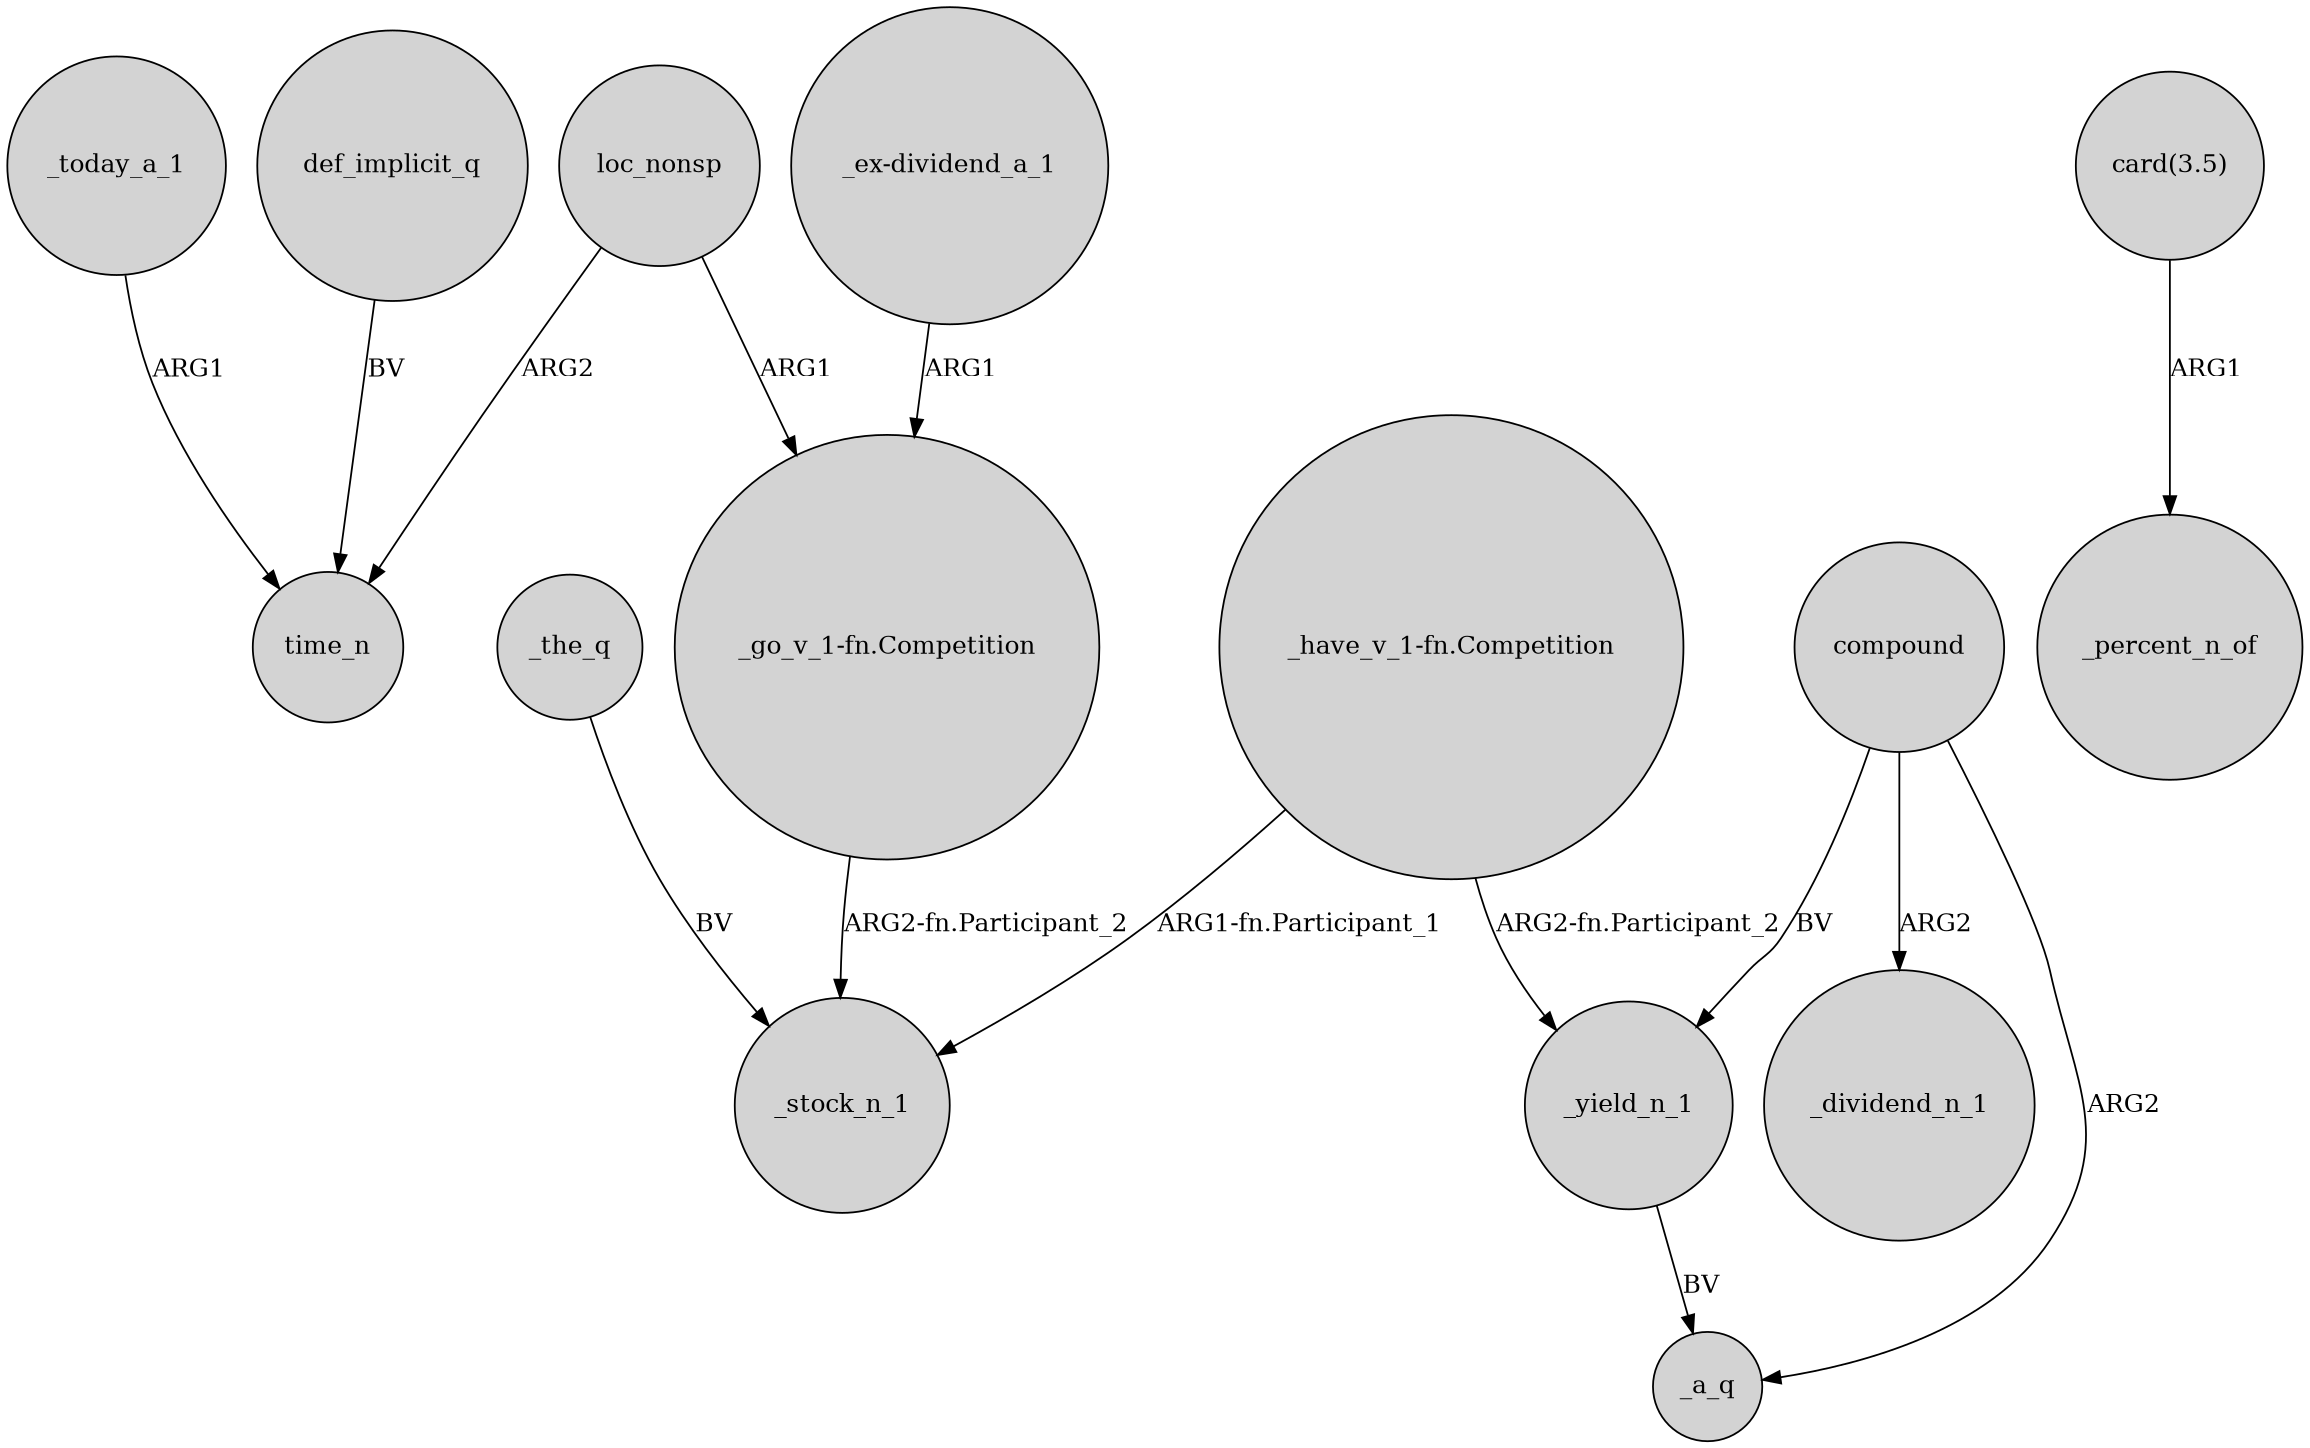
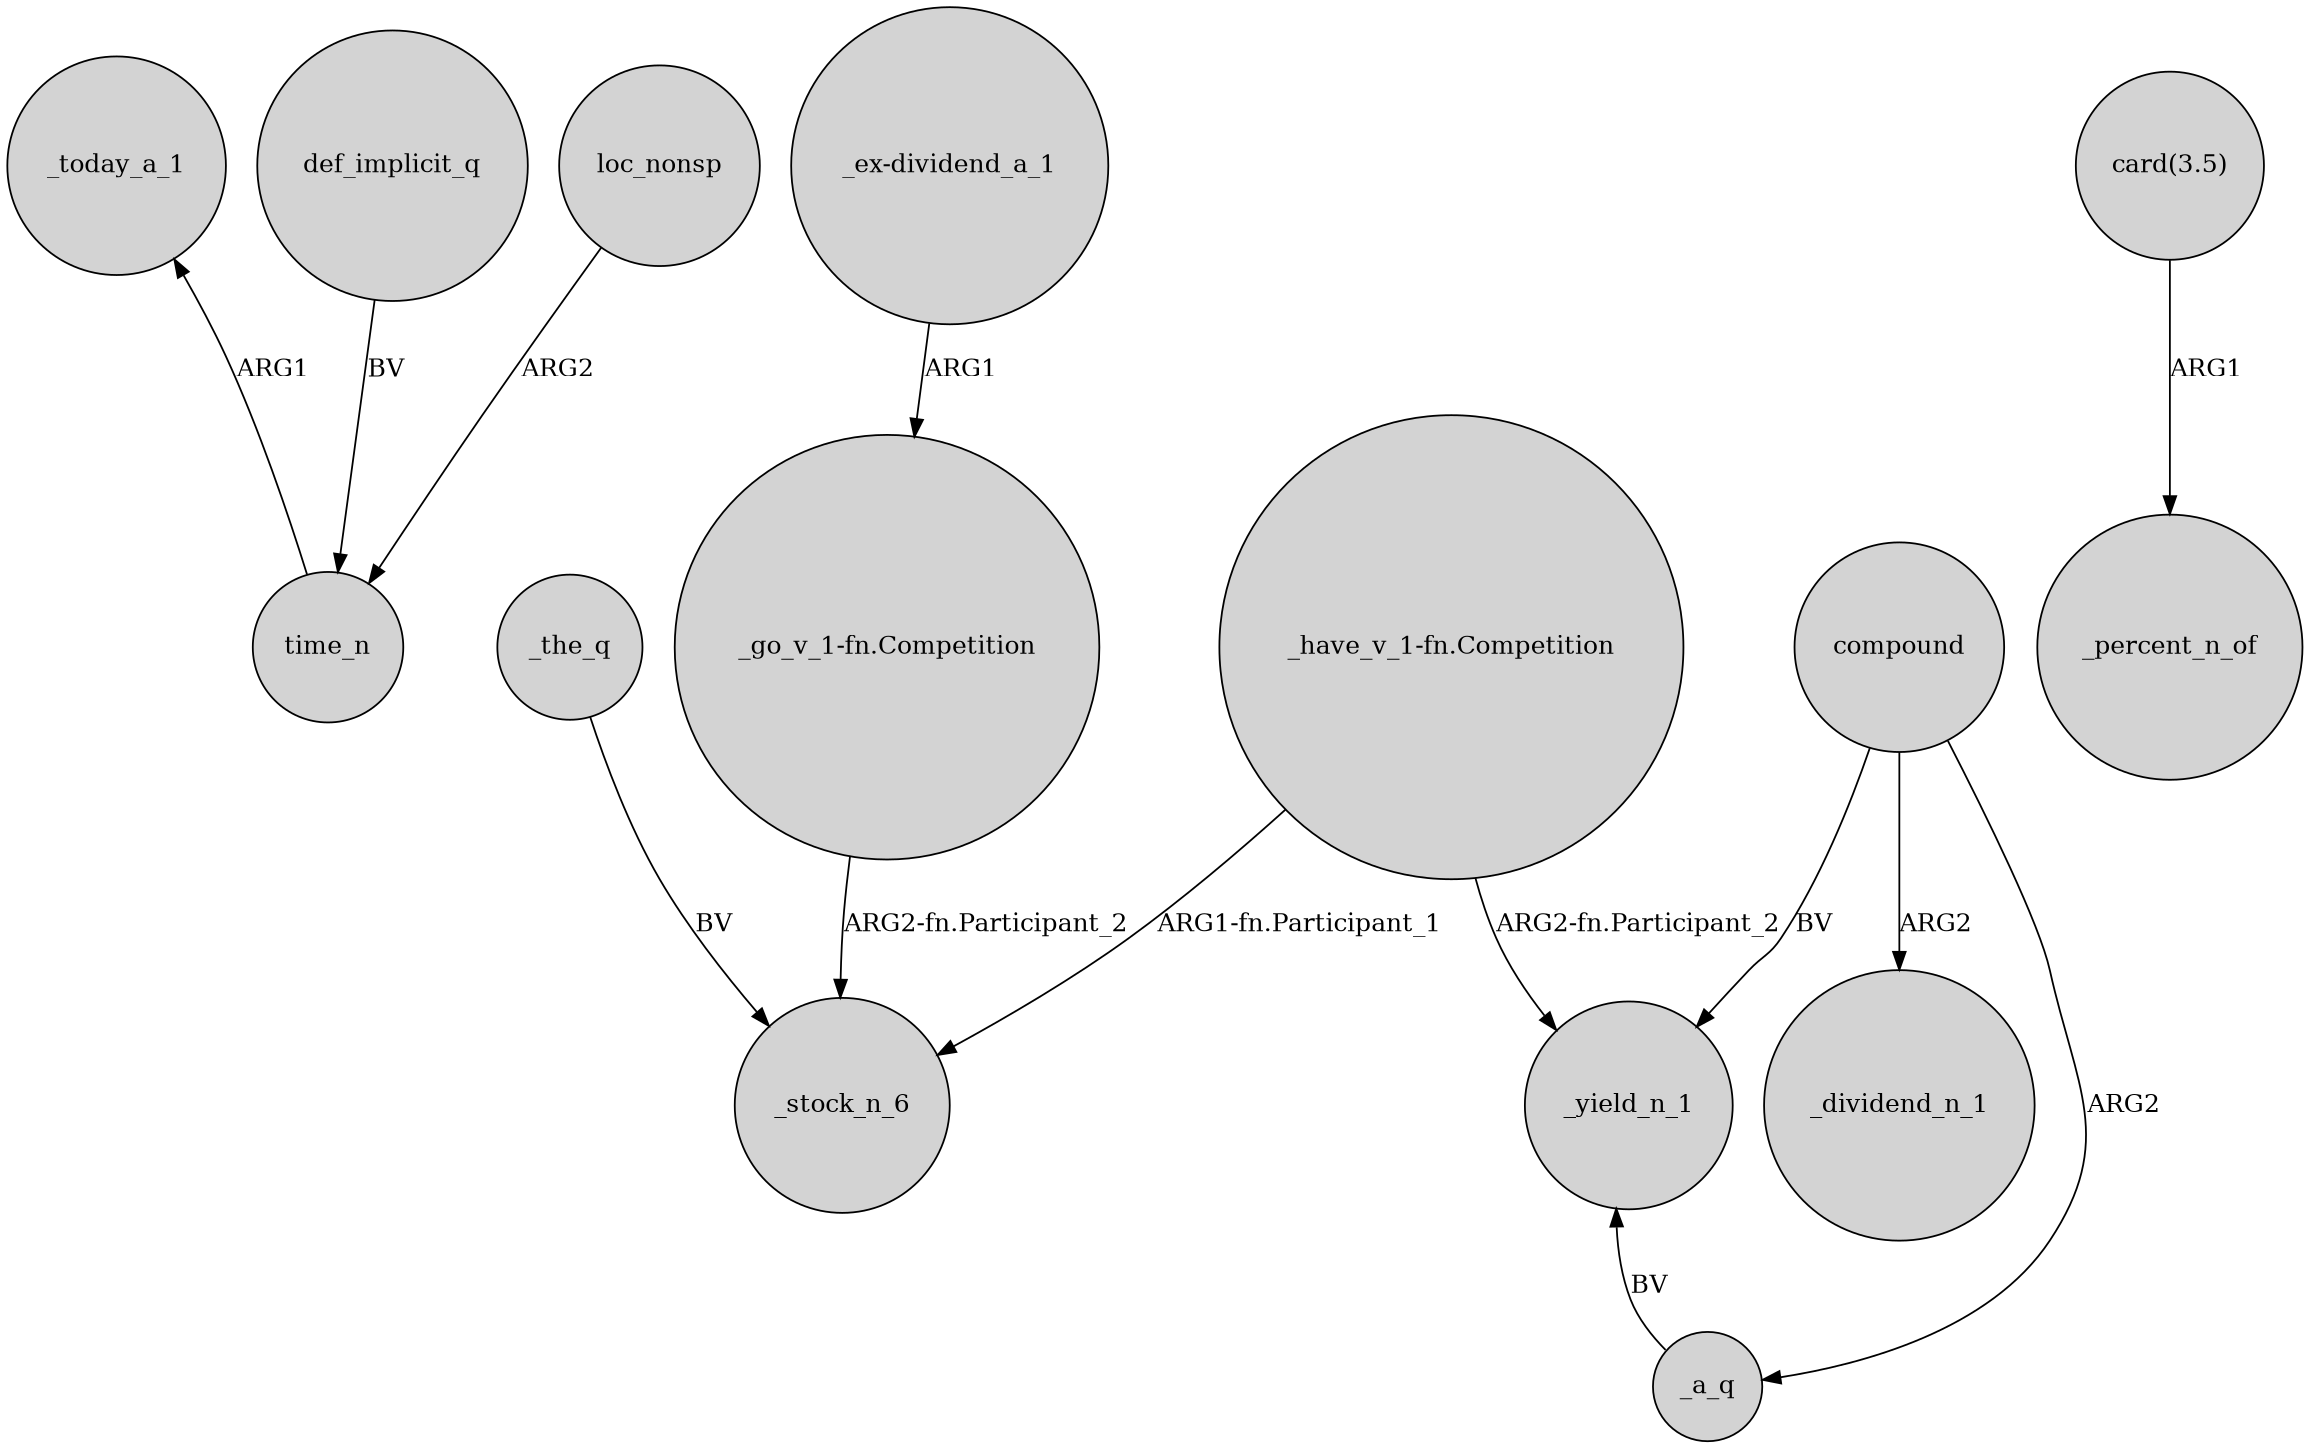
edge "loc_nonsp" -> "_go_v_1-fn.Competition": removed, label "ARG1"
edge "_today_a_1" -> "time_n": reversed
node "_stock_n_1": label "_stock_n_1" -> "_stock_n_6"
edge "_yield_n_1" -> "_a_q": reversed
